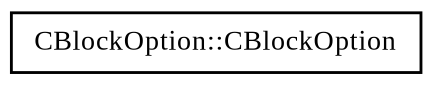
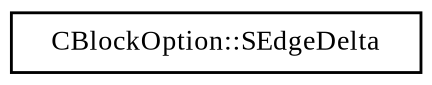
node "CBlockOption::CBlockOption": label "CBlockOption::CBlockOption" -> "CBlockOption::SEdgeDelta"
